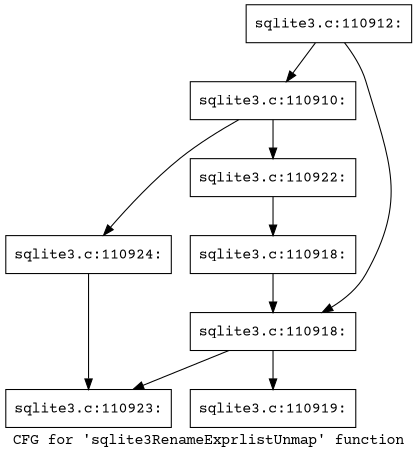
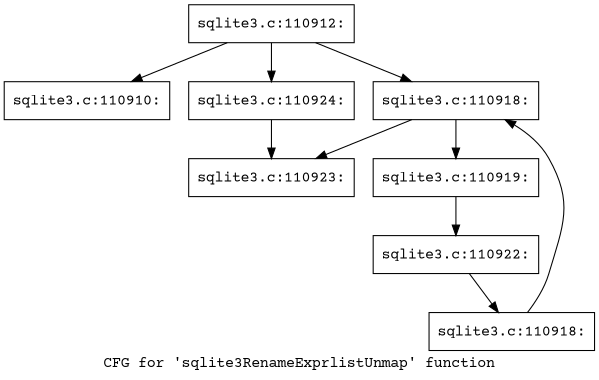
edge "sqlite3.c:110910:" -> "sqlite3.c:110922:": now "sqlite3.c:110919:" -> "sqlite3.c:110922:"
edge "sqlite3.c:110910:" -> "sqlite3.c:110924:": now "sqlite3.c:110912:" -> "sqlite3.c:110924:"
